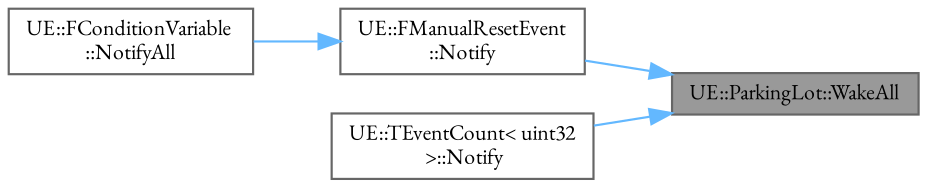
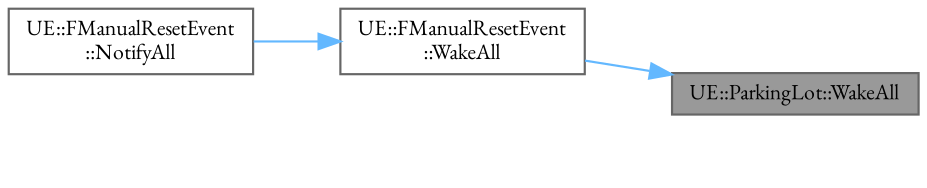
node "UE::FConditionVariable ::NotifyAll": label "UE::FConditionVariable ::NotifyAll" -> "UE::FManualResetEvent ::NotifyAll"
node "UE::FManualResetEvent ::Notify": label "UE::FManualResetEvent ::Notify" -> "UE::FManualResetEvent ::WakeAll"
node "UE::TEventCount< uint32 >::Notify": removed
